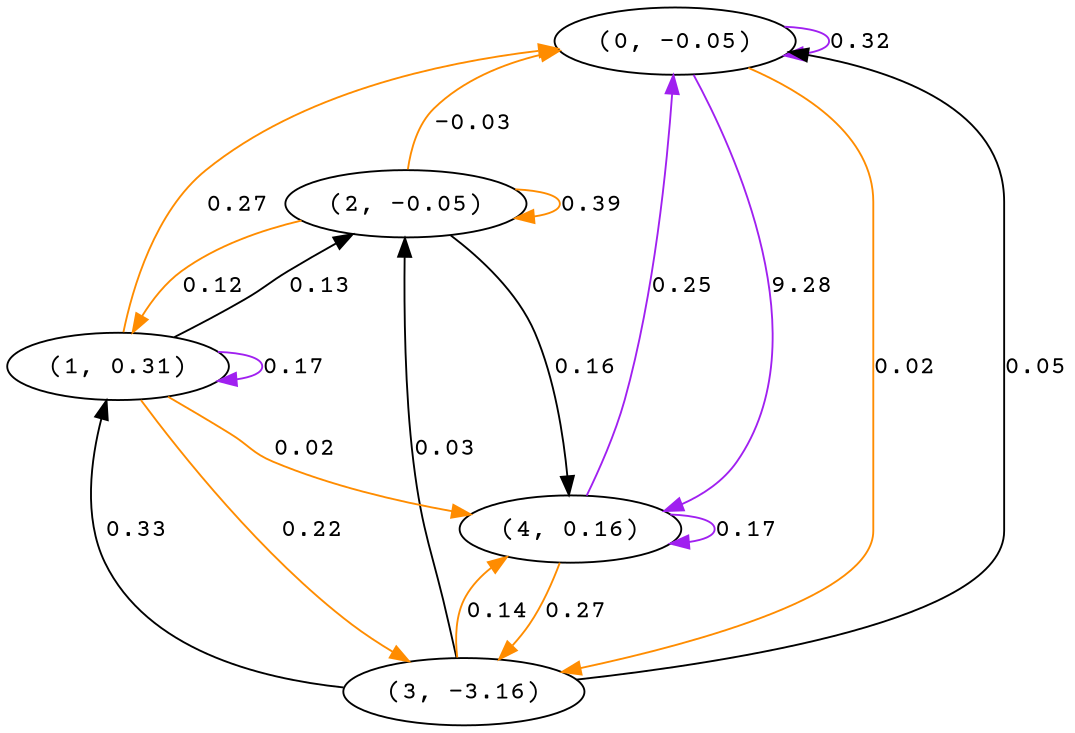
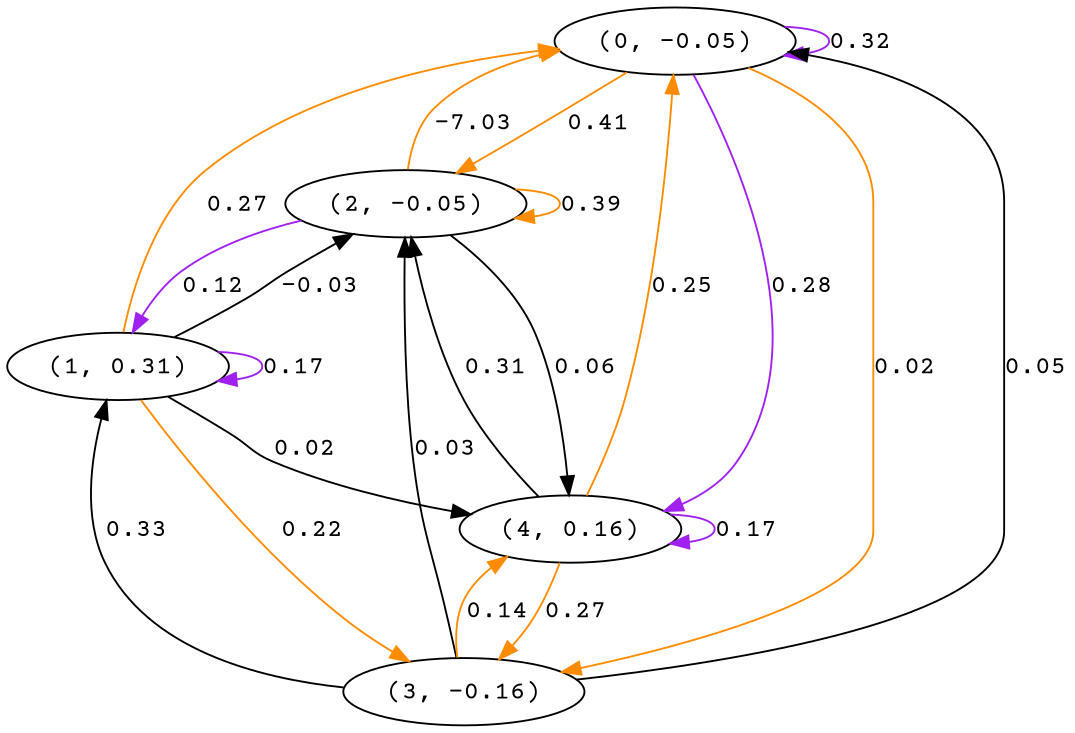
edge "(0, -0.05)" -> "(2, -0.05)": added, label "0.41"
edge "(2, -0.05)" -> "(0, -0.05)": label "-0.03" -> "-7.03"
edge "(2, -0.05)" -> "(1, 0.31)": color darkorange -> purple
edge "(1, 0.31)" -> "(2, -0.05)": label "0.13" -> "-0.03"
edge "(0, -0.05)" -> "(4, 0.16)": label "9.28" -> "0.28"
edge "(4, 0.16)" -> "(0, -0.05)": color purple -> darkorange
edge "(2, -0.05)" -> "(4, 0.16)": label "0.16" -> "0.06"
edge "(4, 0.16)" -> "(2, -0.05)": added, label "0.31"
edge "(1, 0.31)" -> "(4, 0.16)": color darkorange -> black
node "(3, -3.16)": label "(3, -3.16)" -> "(3, -0.16)"
